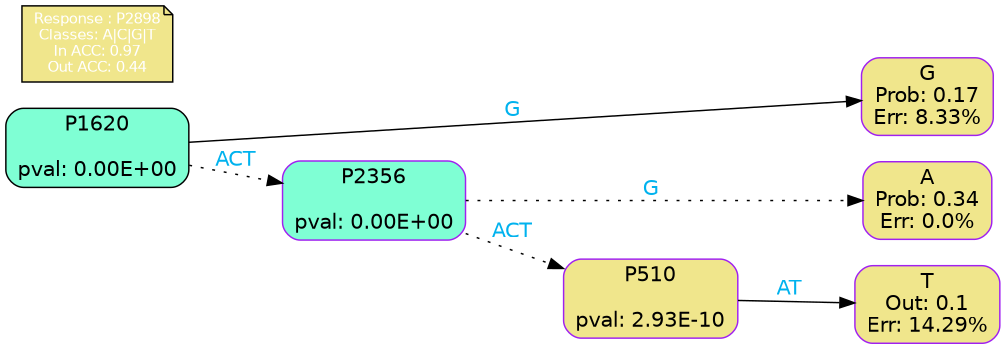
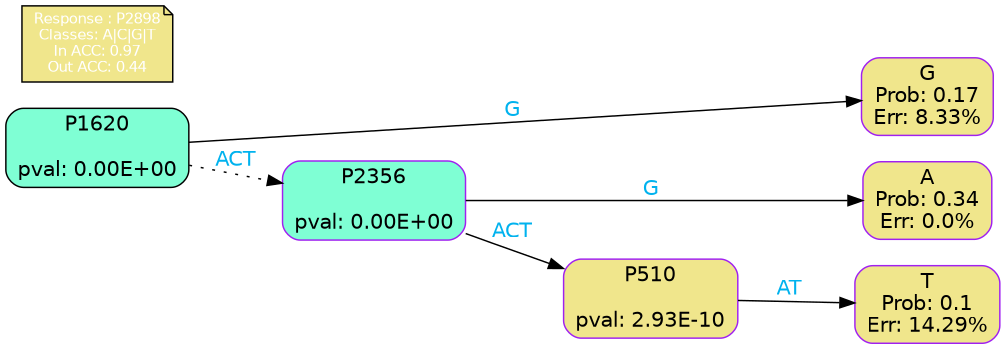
edge "P2356 pval: 0.00E+00" -> "A Prob: 0.34 Err: 0.0%": style dotted -> solid
edge "P2356 pval: 0.00E+00" -> "P510 pval: 2.93E-10": style dotted -> solid
node "T Out: 0.1 Err: 14.29%": label "T Out: 0.1 Err: 14.29%" -> "T Prob: 0.1 Err: 14.29%"
